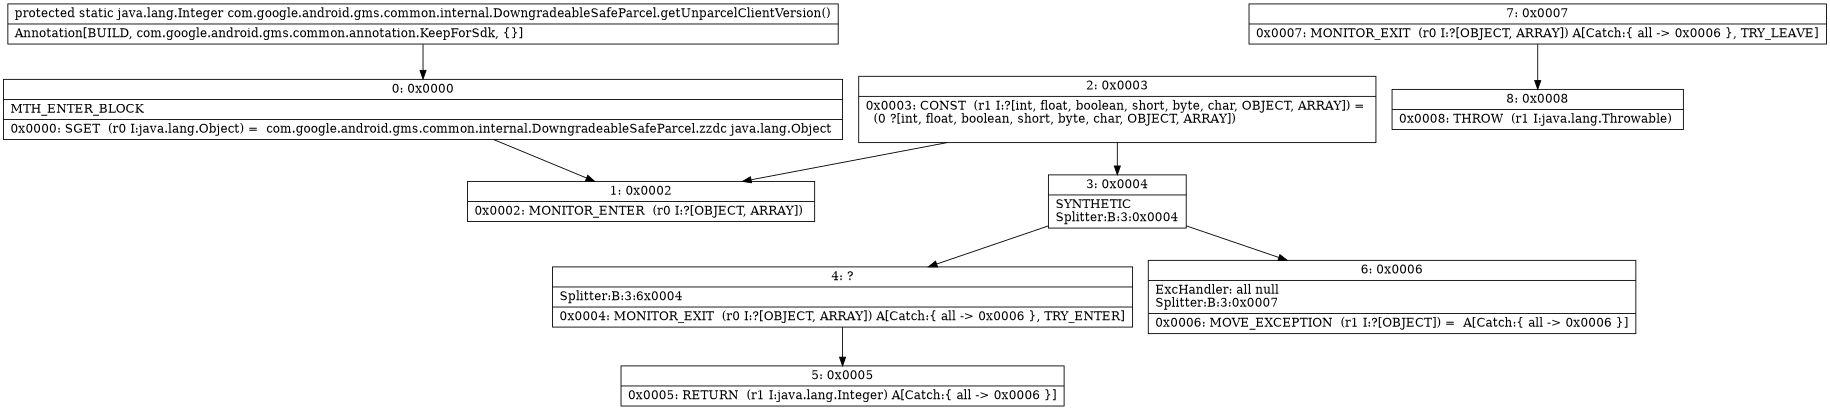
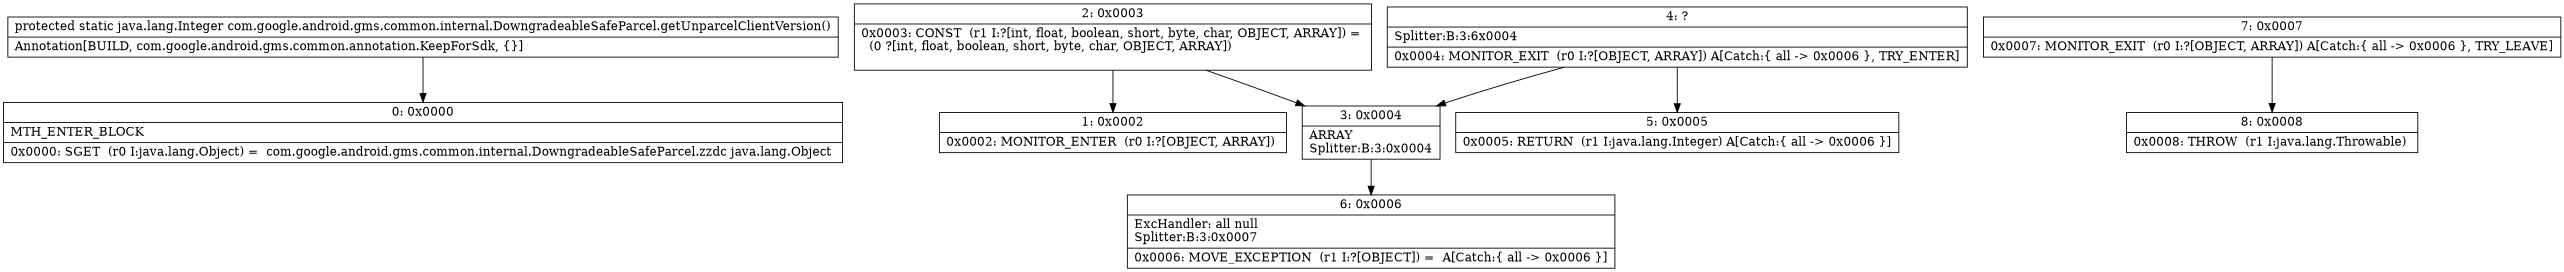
edge "0: 0x0000" -> "1: 0x0002": removed
node "3: 0x0004": text "SYNTHETIC" -> "ARRAY"
edge "3: 0x0004" -> "4: ?": reversed
